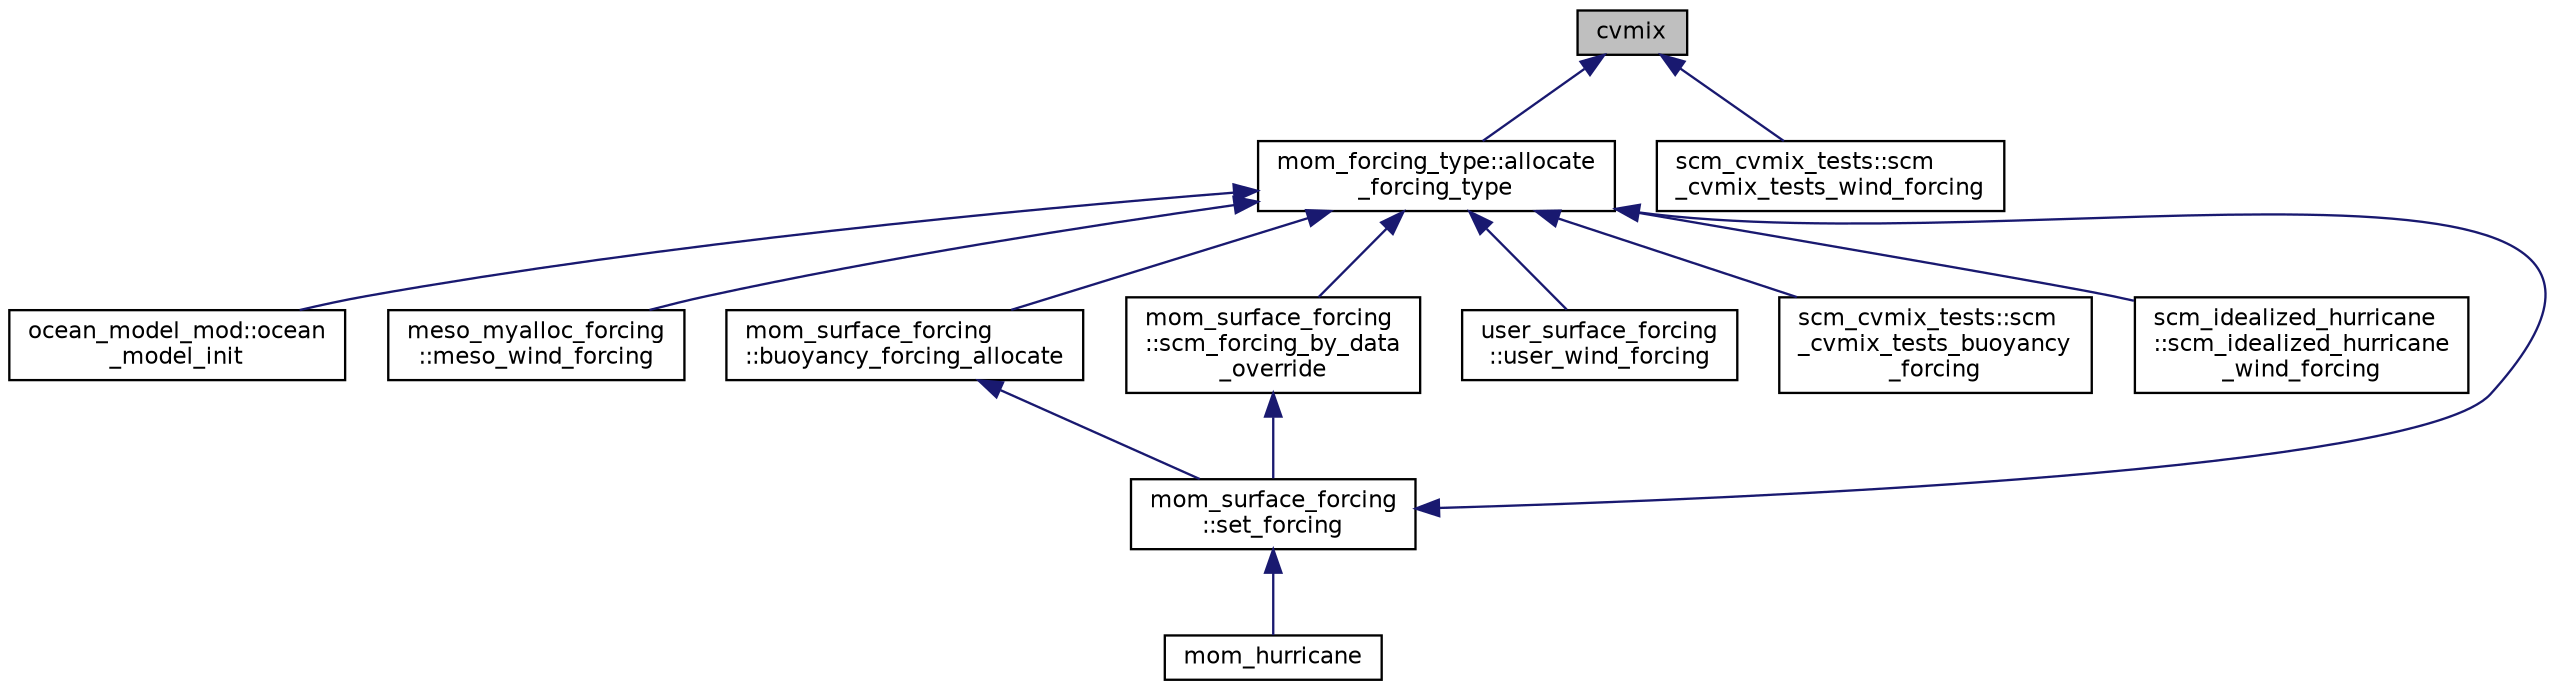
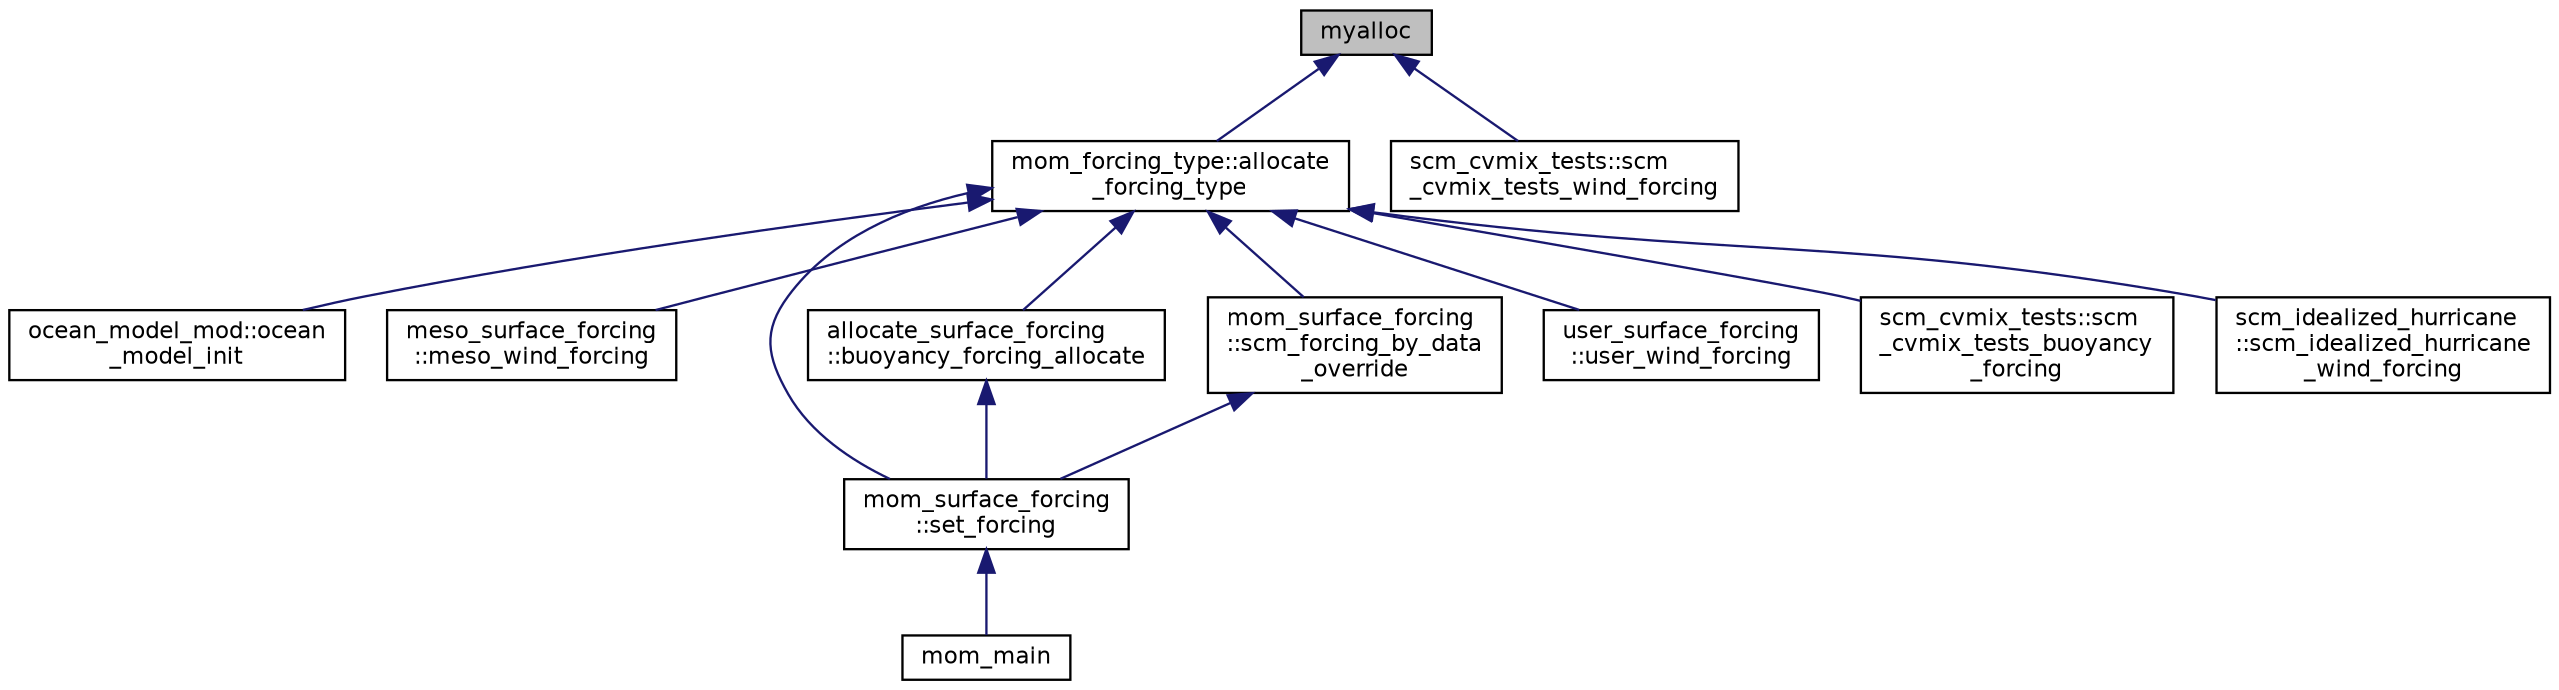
node "cvmix": label "cvmix" -> "myalloc"
node "meso_myalloc_forcing ::meso_wind_forcing": label "meso_myalloc_forcing ::meso_wind_forcing" -> "meso_surface_forcing ::meso_wind_forcing"
node "mom_surface_forcing ::buoyancy_forcing_allocate": label "mom_surface_forcing ::buoyancy_forcing_allocate" -> "allocate_surface_forcing ::buoyancy_forcing_allocate"
edge "mom_forcing_type::allocate _forcing_type" -> "mom_surface_forcing ::set_forcing": reversed
node "mom_hurricane": label "mom_hurricane" -> "mom_main"
